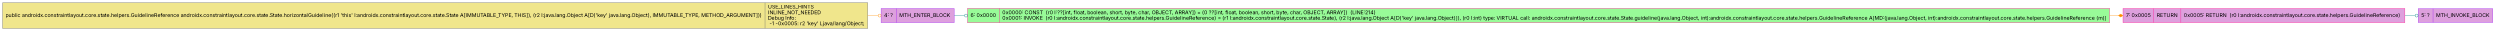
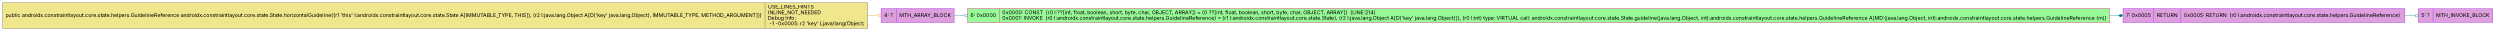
node "4: ?": text "MTH_ENTER_BLOCK" -> "MTH_ARRAY_BLOCK"
edge "6: 0x0000" -> "7: 0x0005": color darkorange -> teal
node "7: 0x0005": color deeppink -> purple
